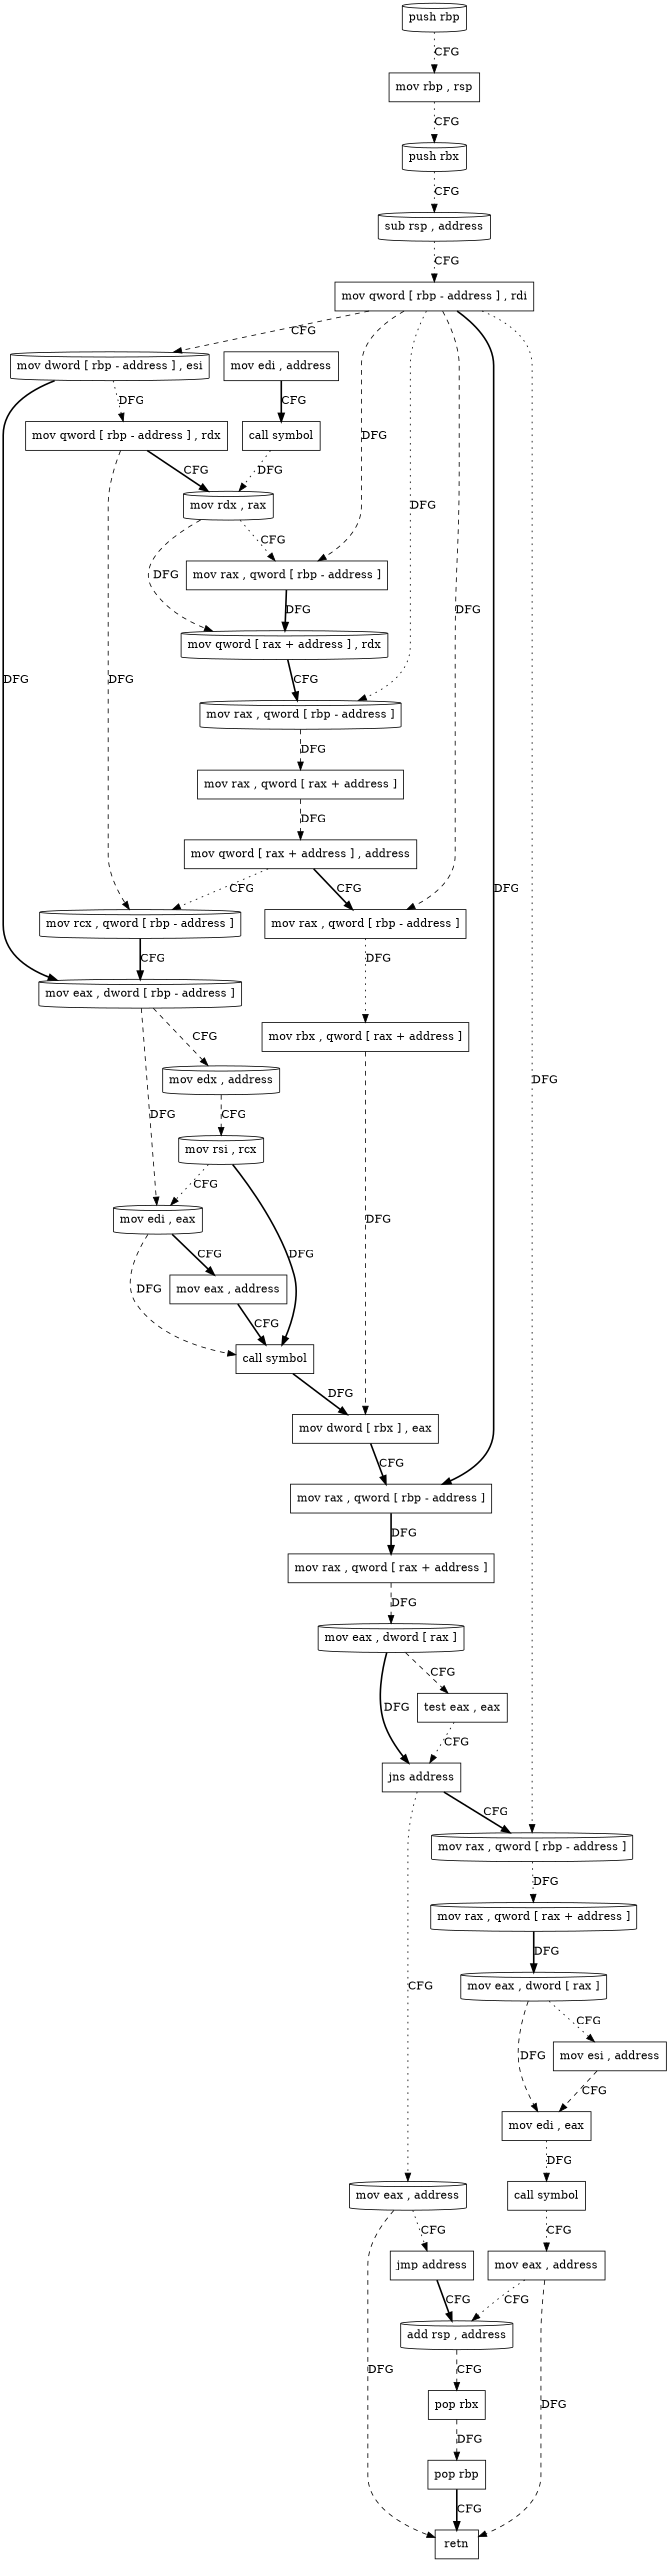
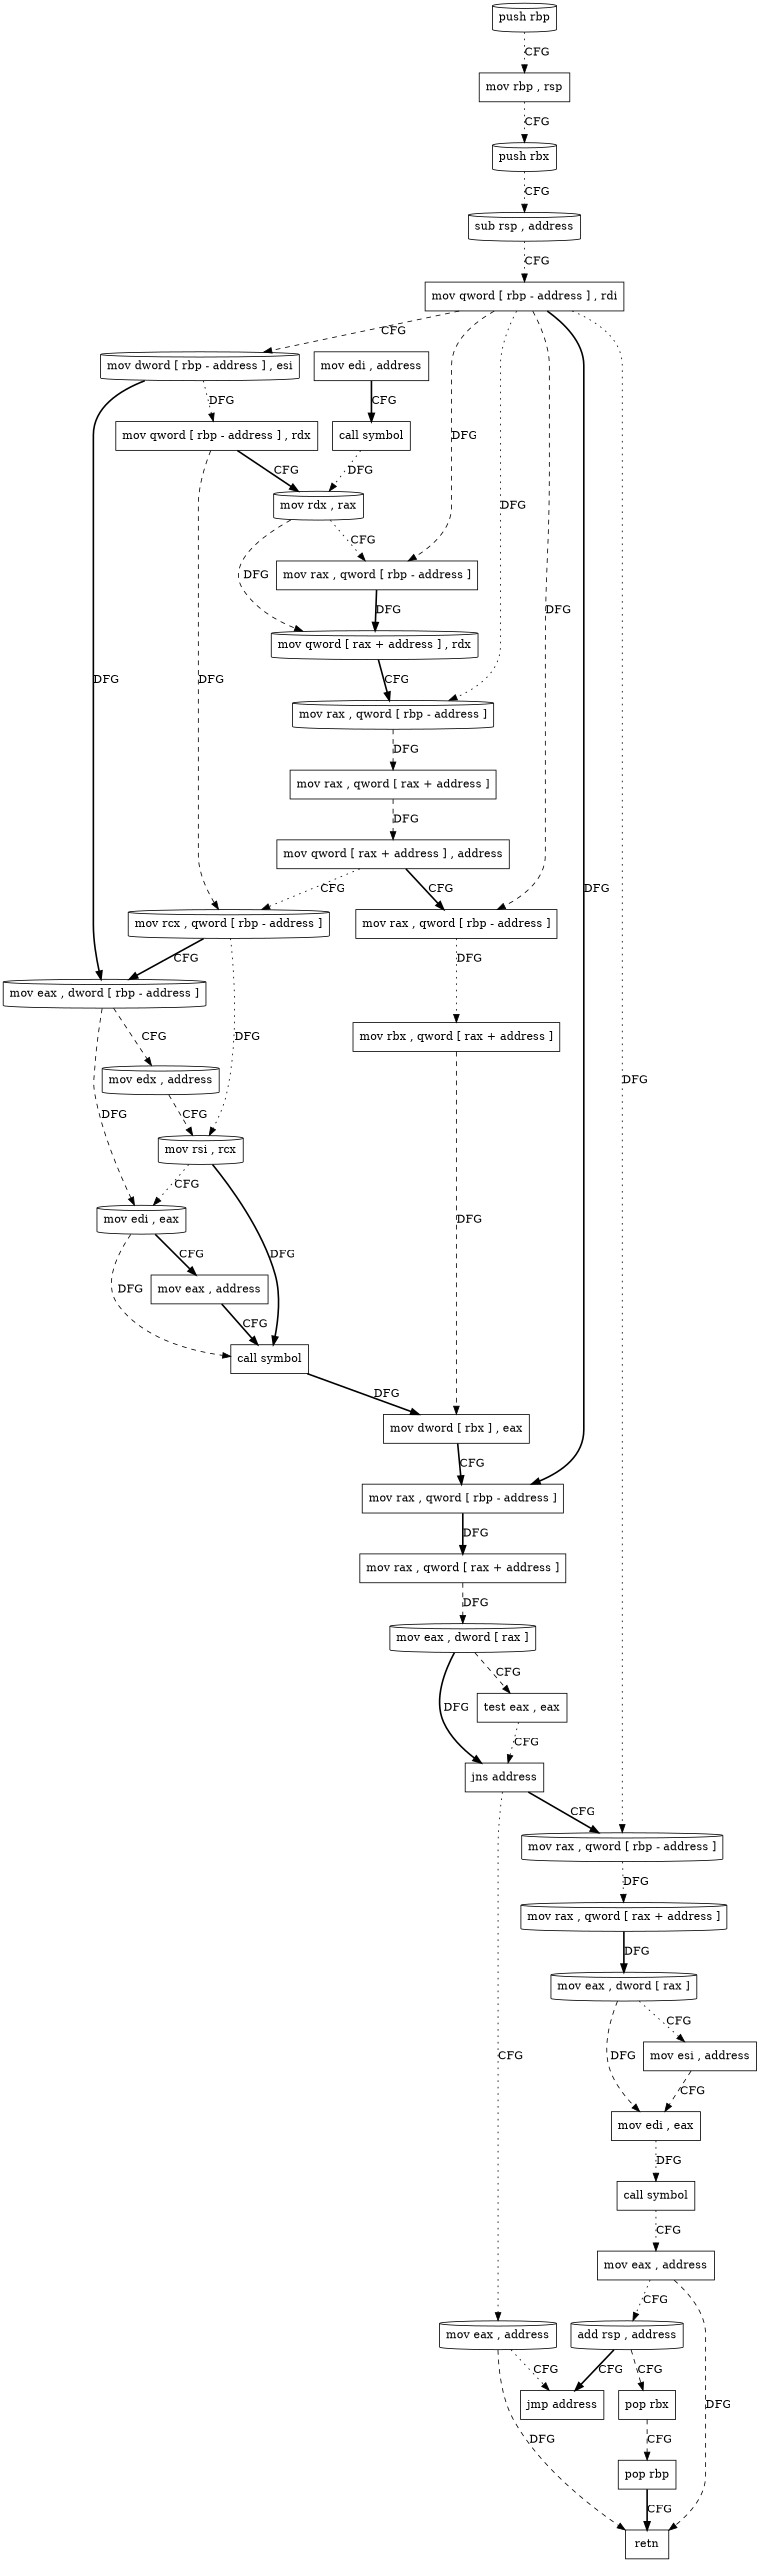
edge "mov rcx , qword [ rbp - address ]" -> "mov rsi , rcx": added, label "DFG"
edge "jmp address" -> "add rsp , address": reversed
edge "pop rbx" -> "pop rbp": label "DFG" -> "CFG"
